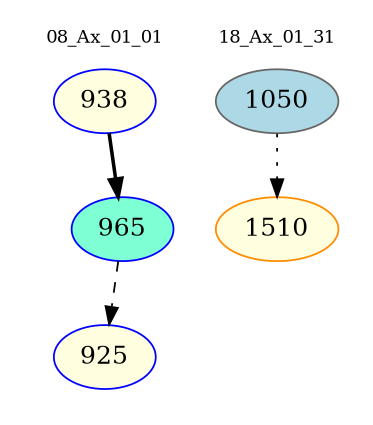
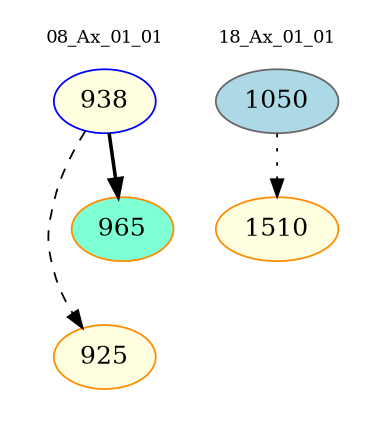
cluster "18_Ax_01_31": label "18_Ax_01_31" -> "18_Ax_01_01"
node "965": color blue -> darkorange
edge "965" -> "925": now "938" -> "925"
node "925": color blue -> darkorange
